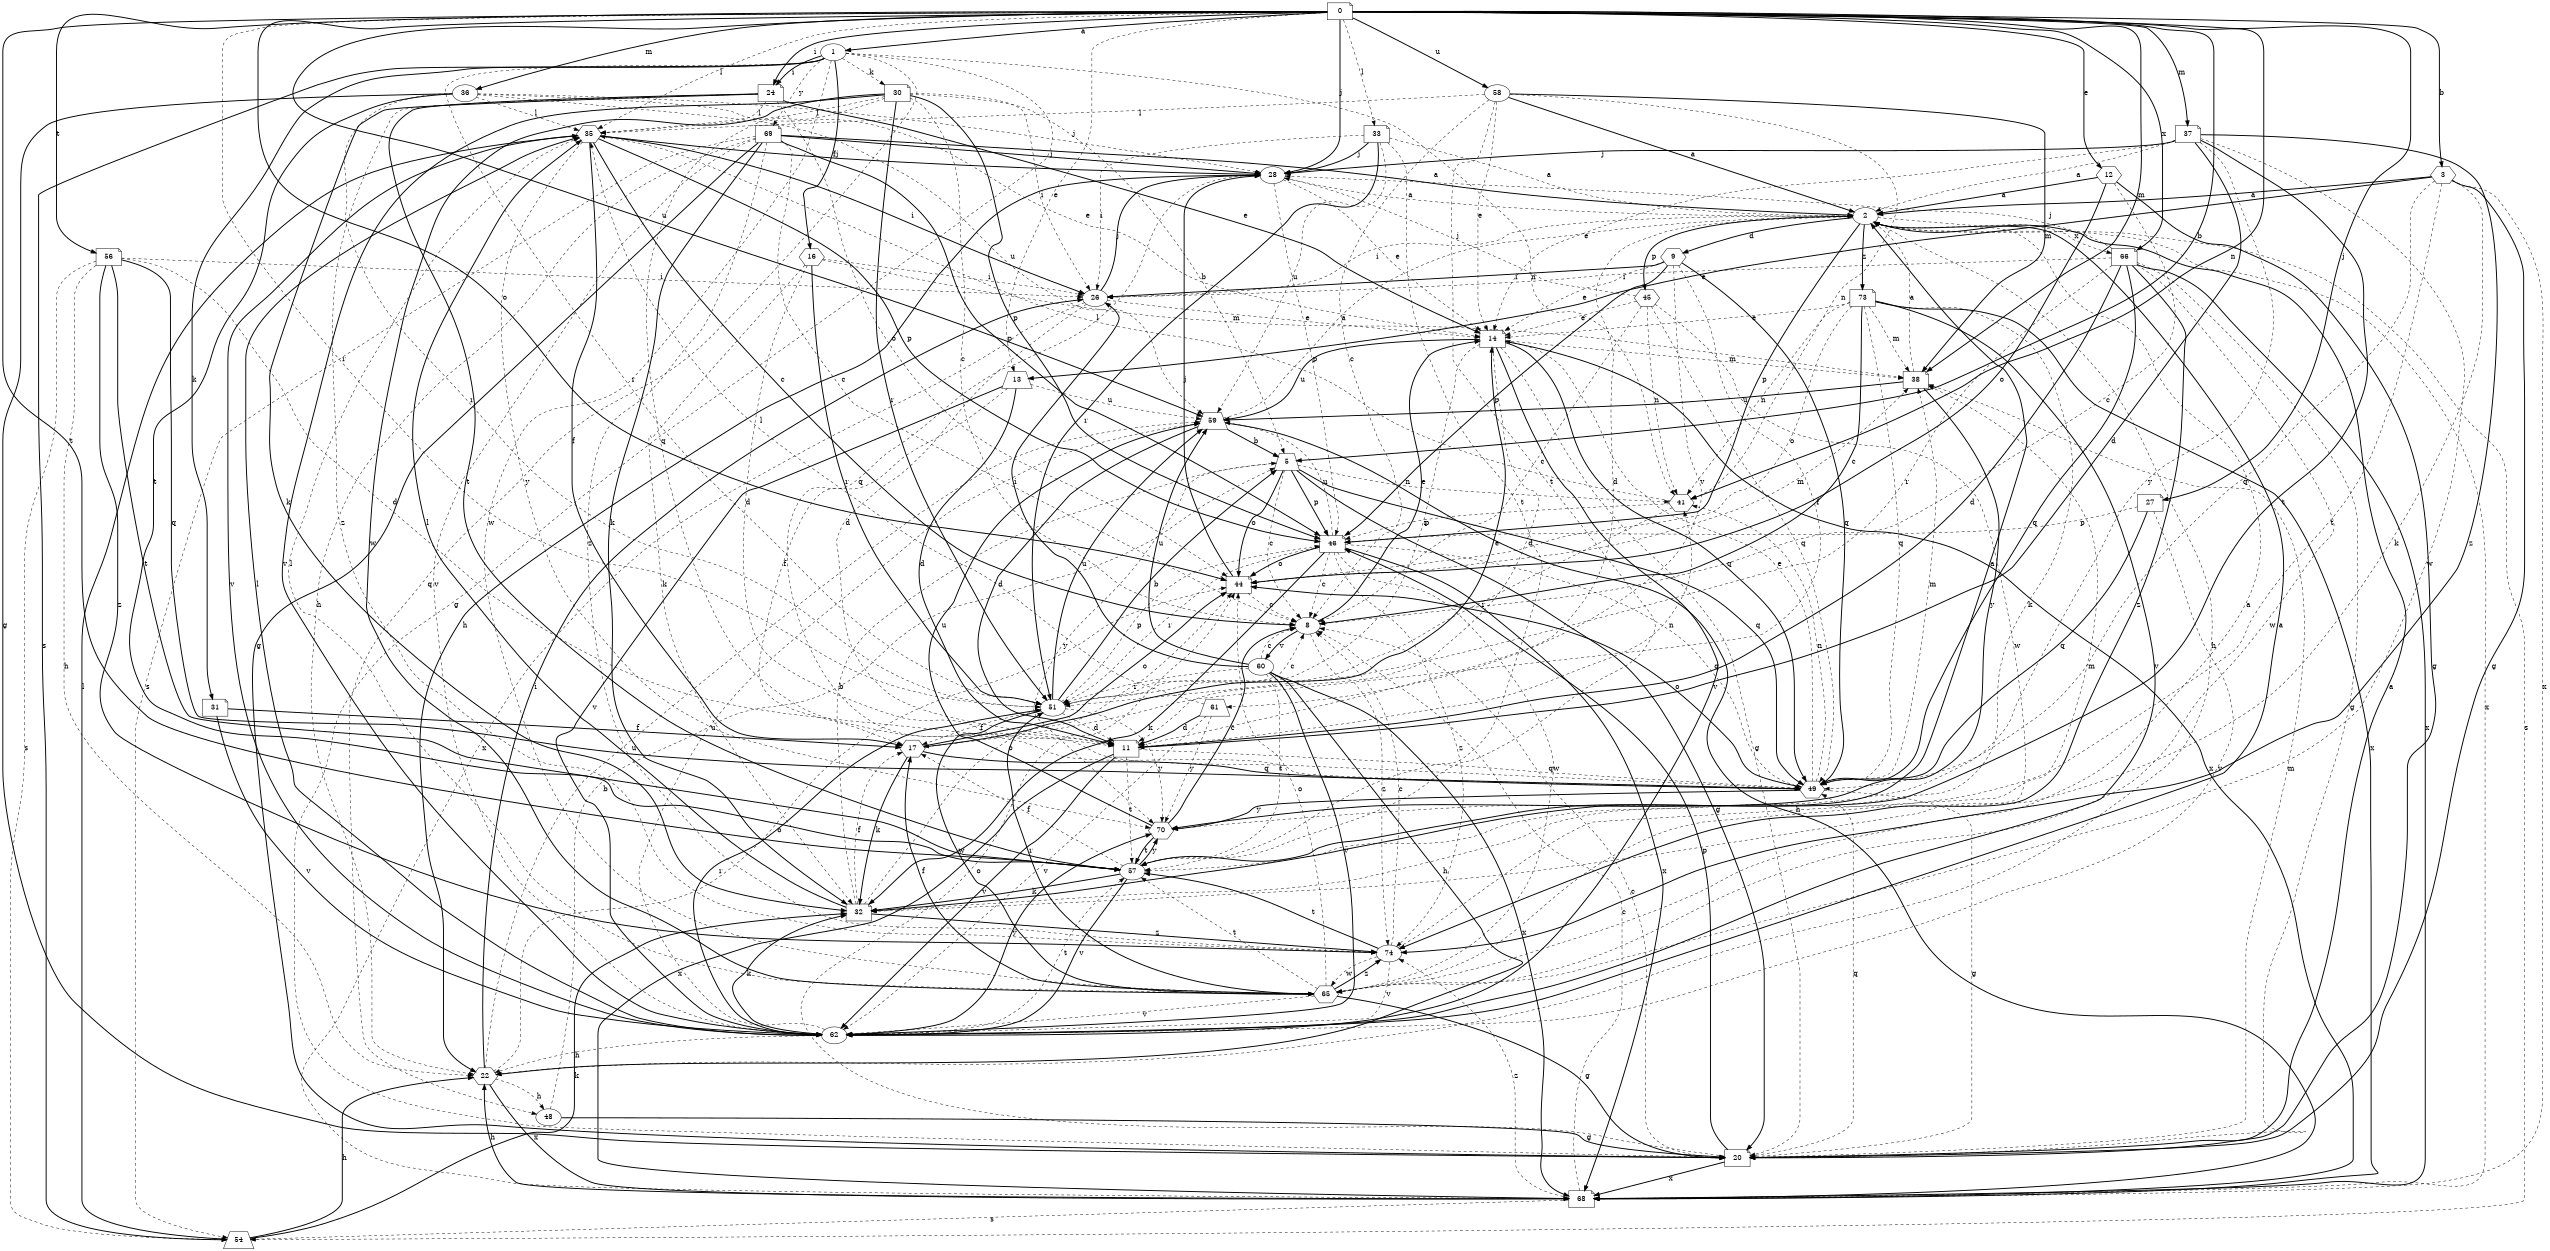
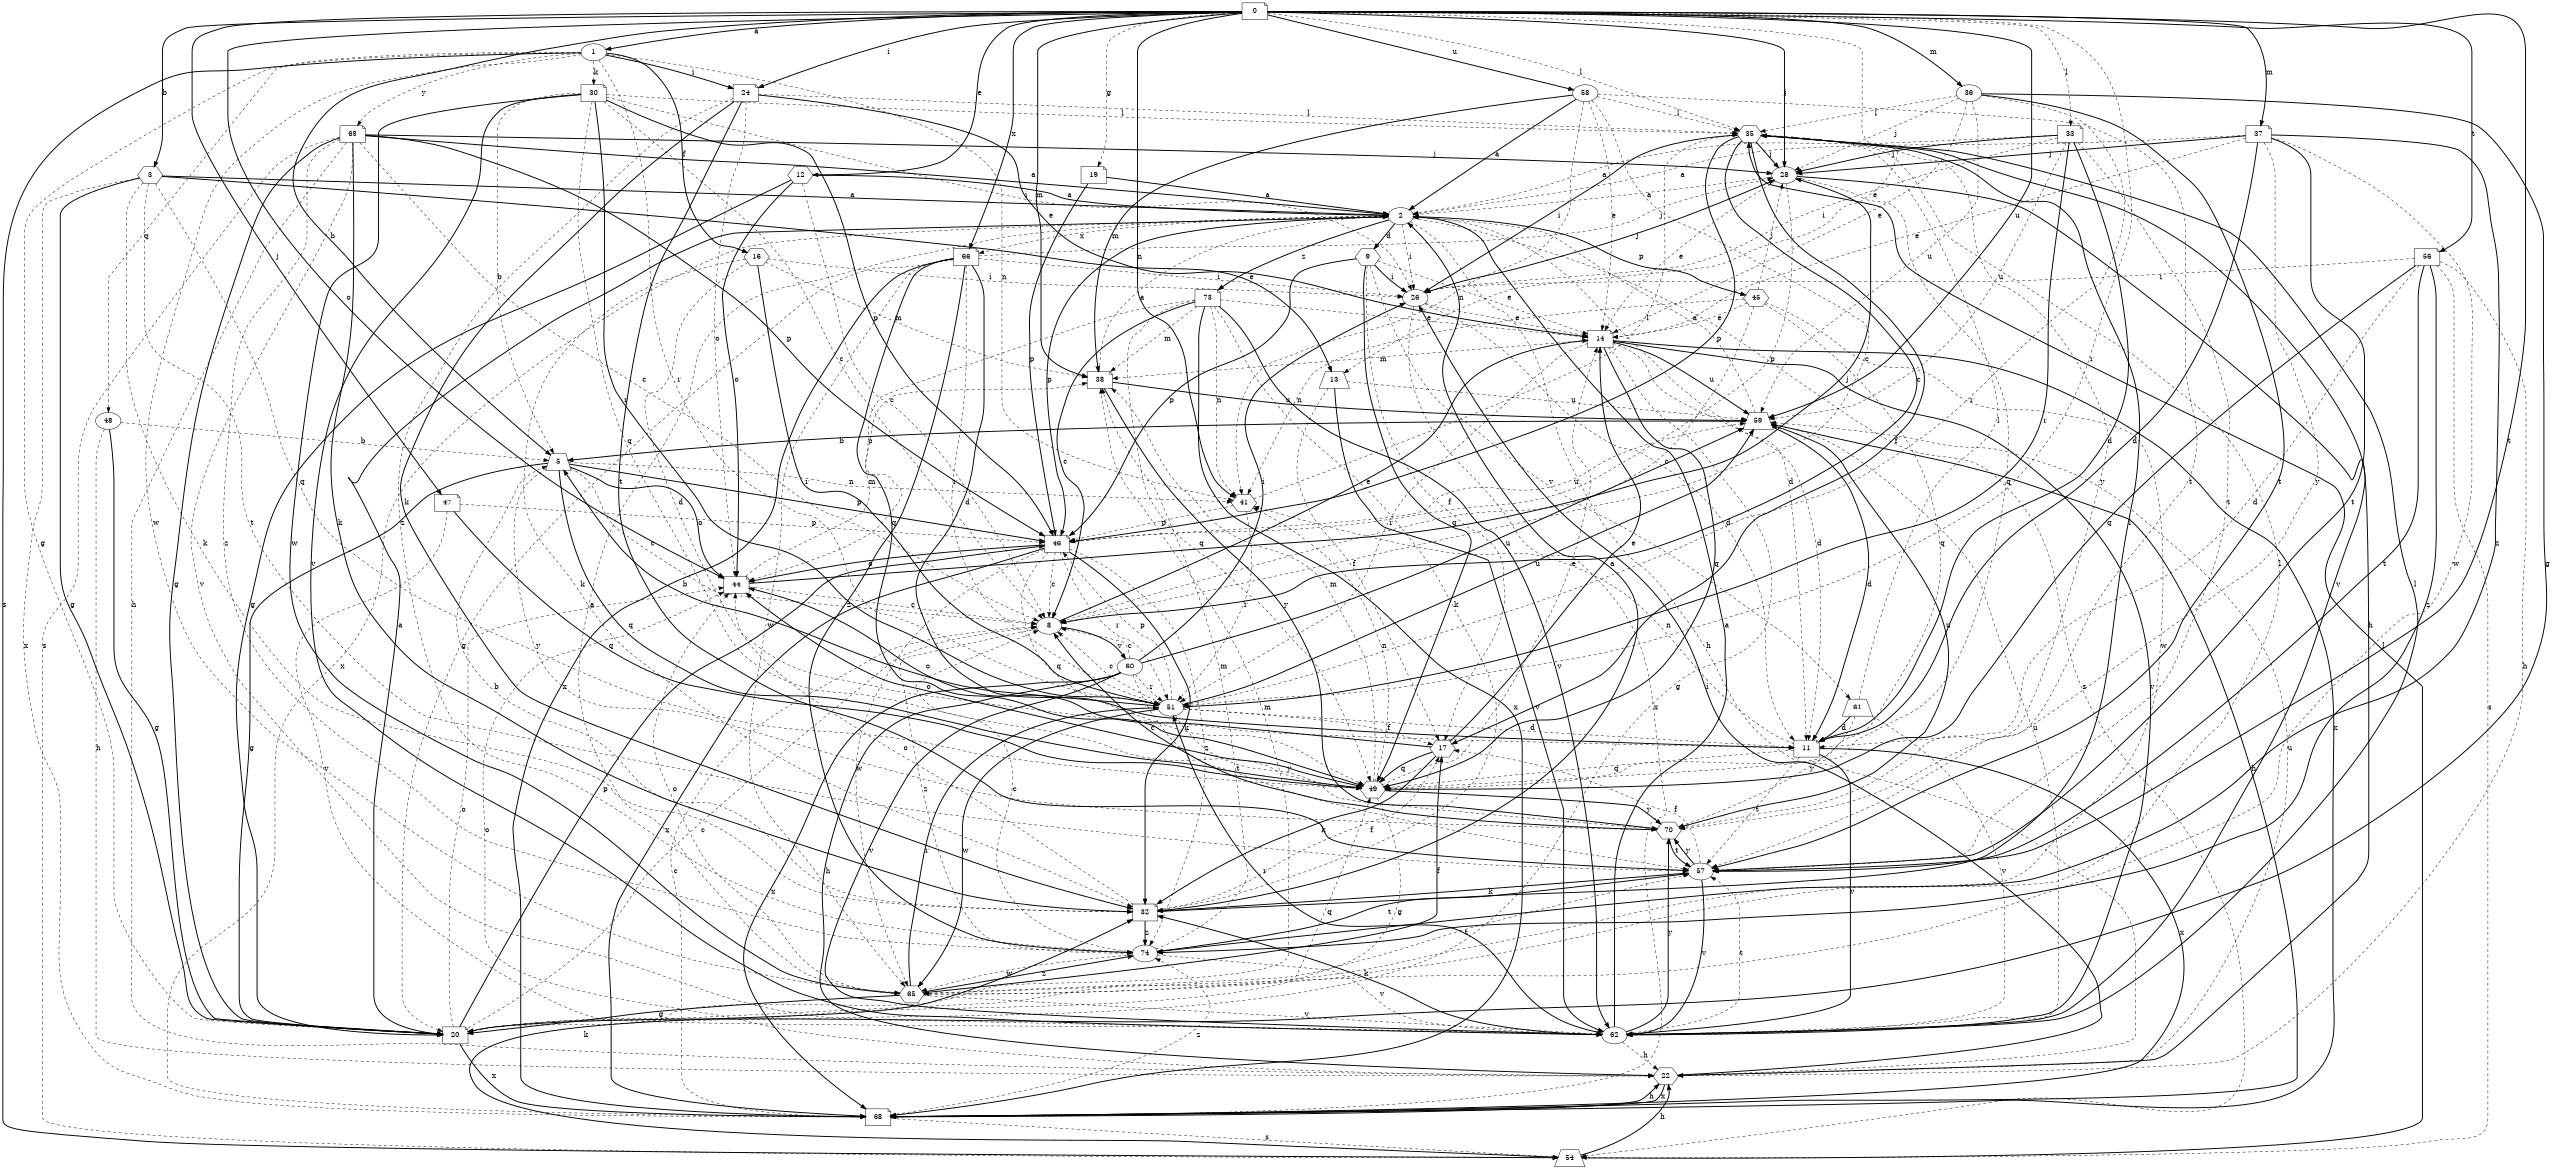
node "19": added
node "27": label "27" -> "47"
edge "13" -> "11": now "33" -> "11"
node "31": removed
edge "22" -> "48": reversed
